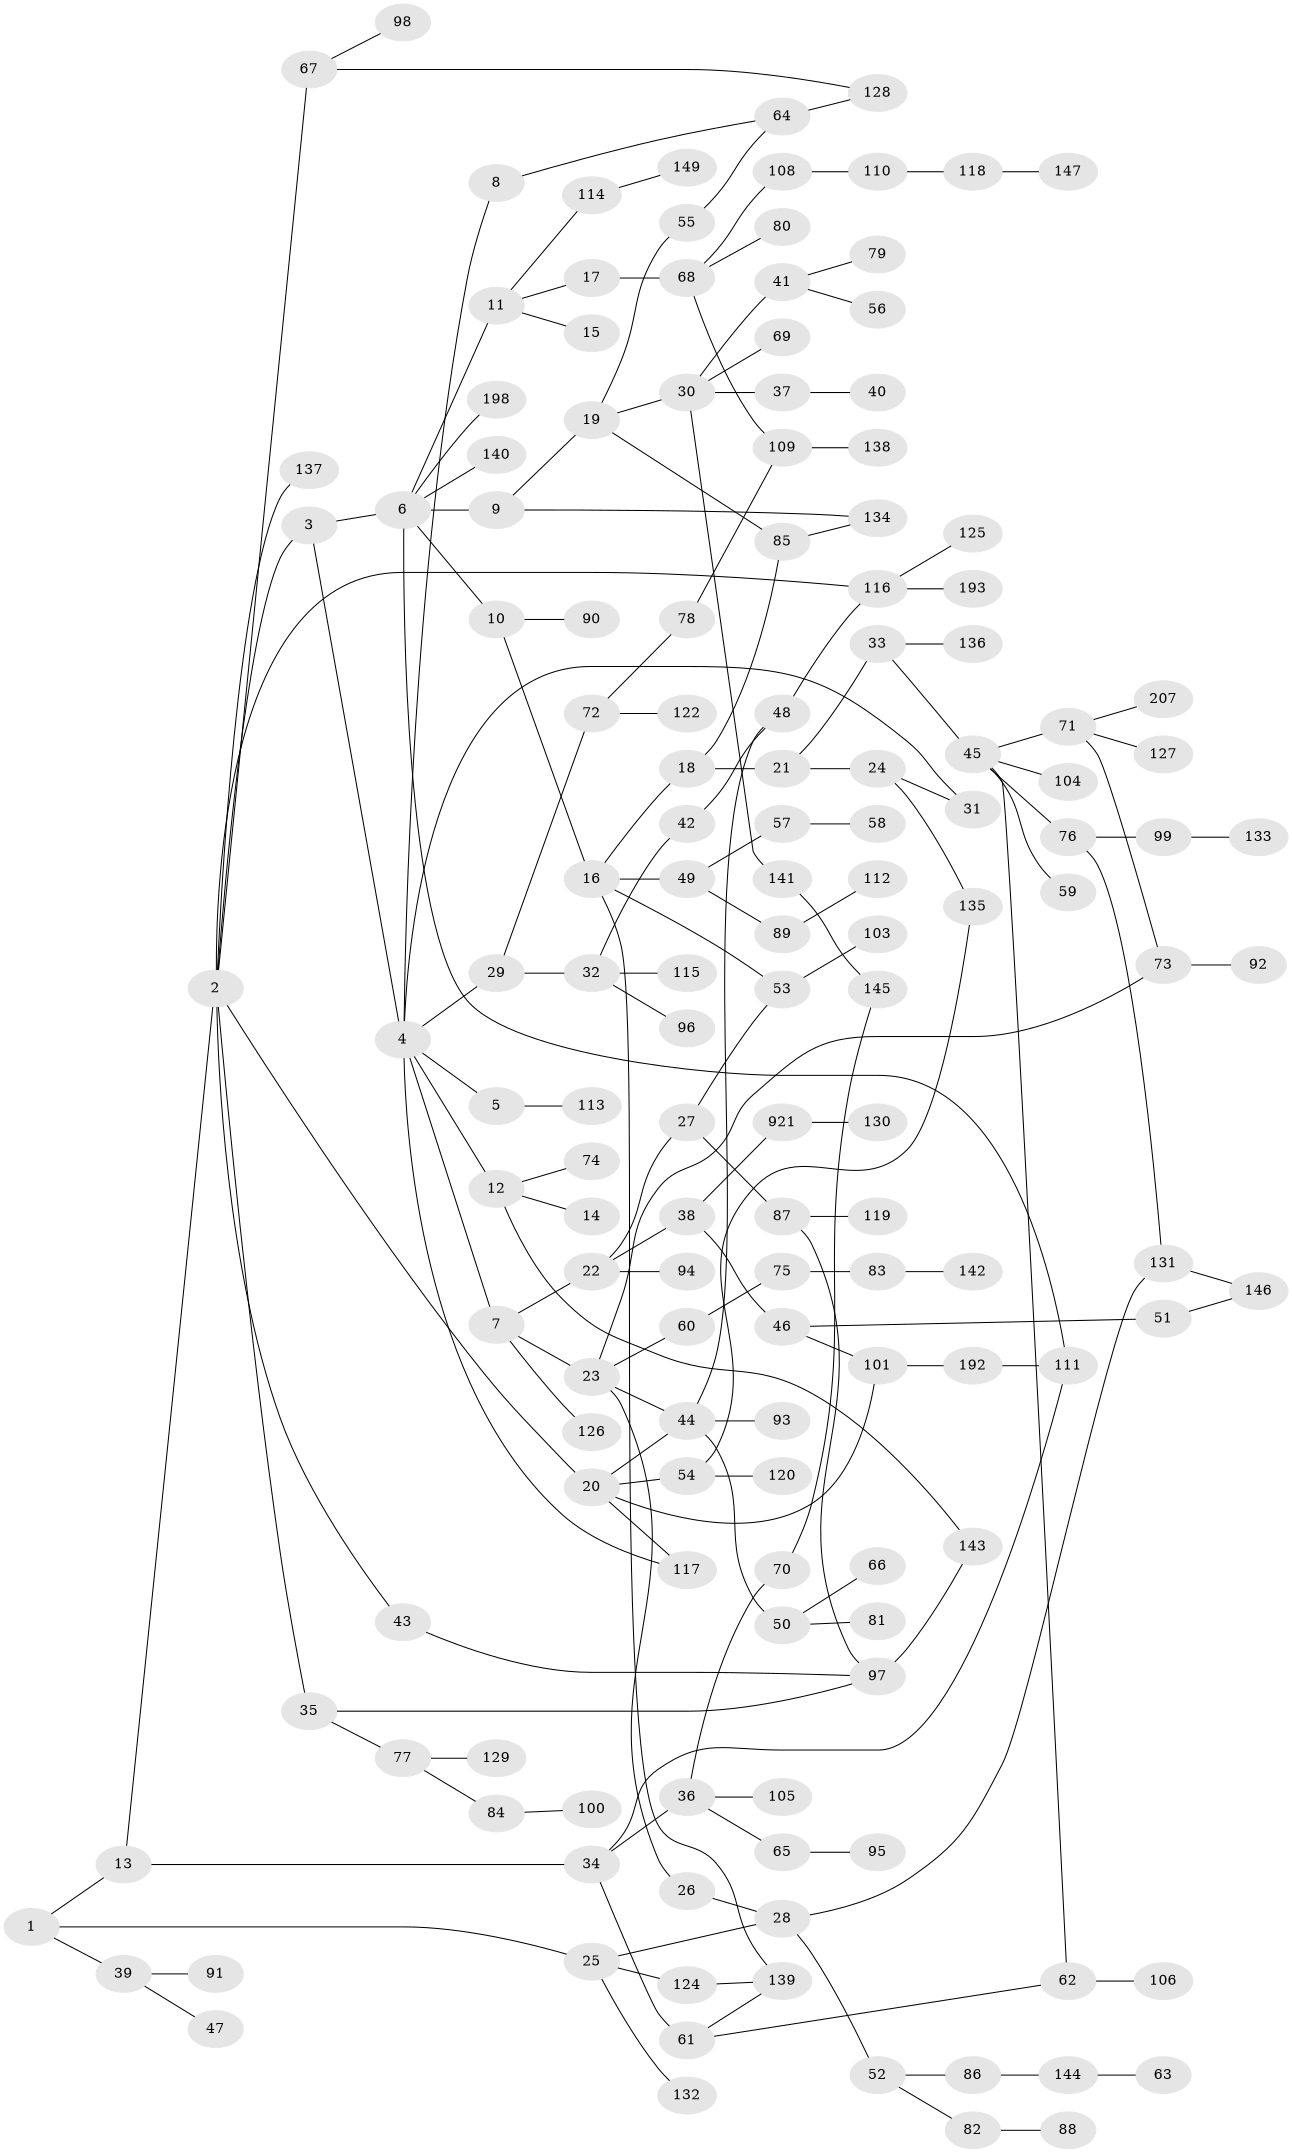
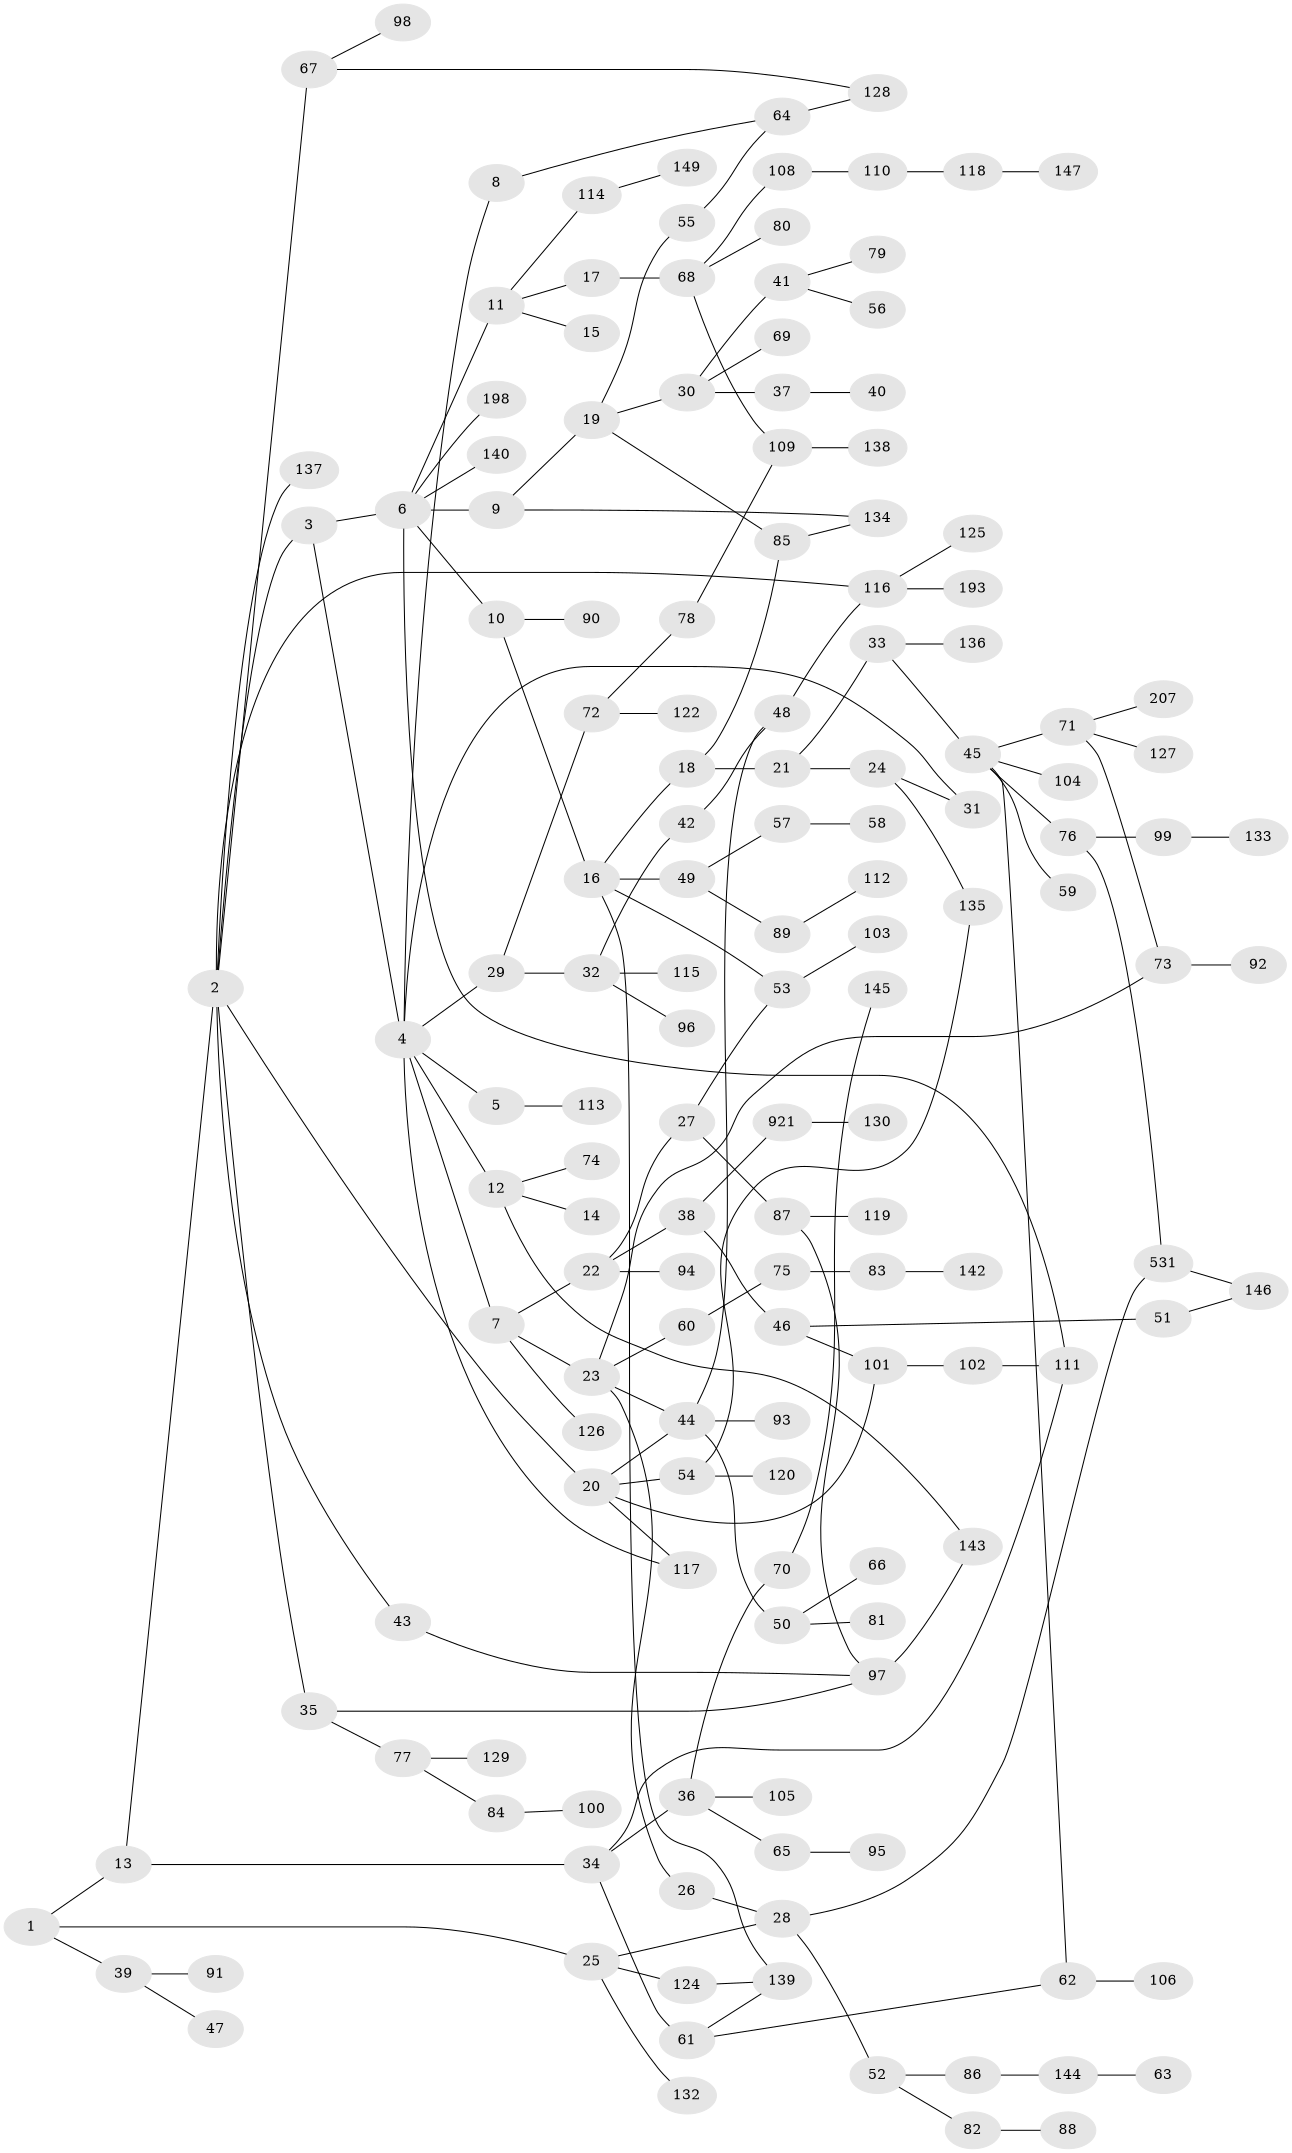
node "141": removed
node "131": label "131" -> "531"
node "192": label "192" -> "102"
